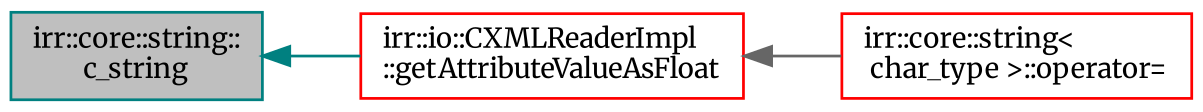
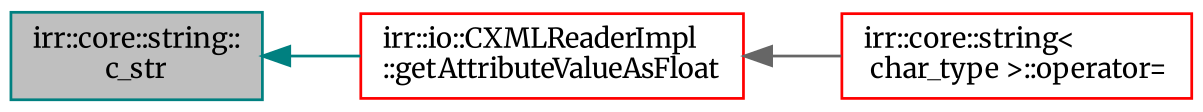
node "irr::core::string:: c_string": label "irr::core::string:: c_string" -> "irr::core::string:: c_str"
